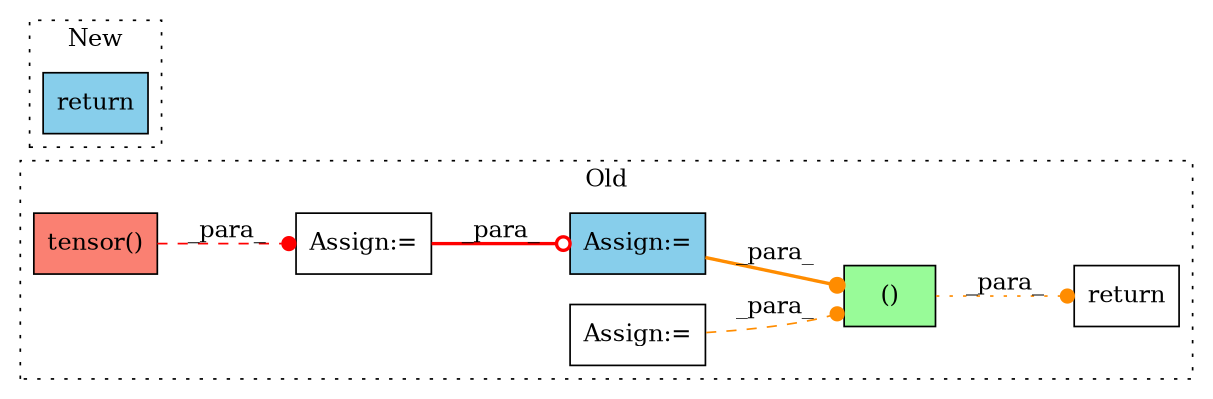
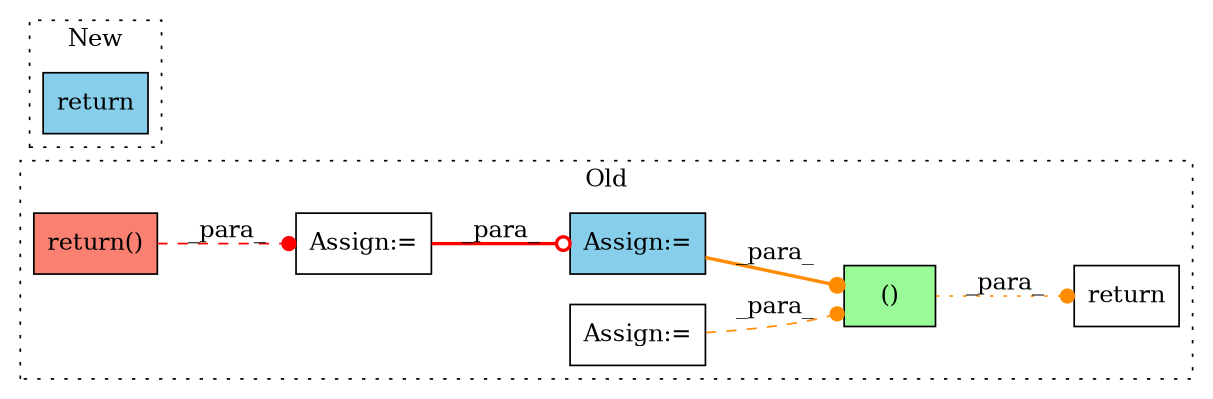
node "tensor()": label "tensor()" -> "return()"
